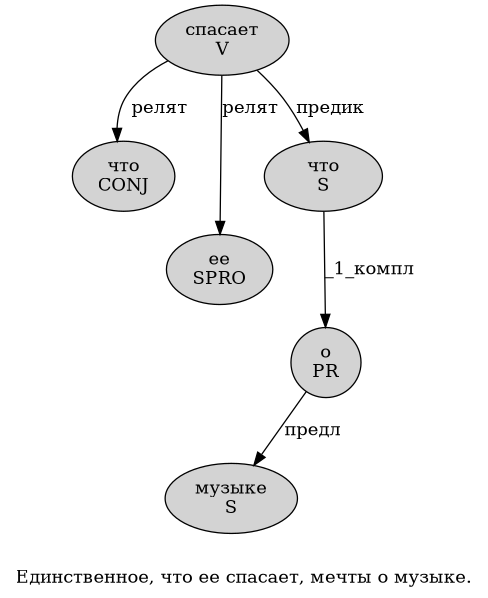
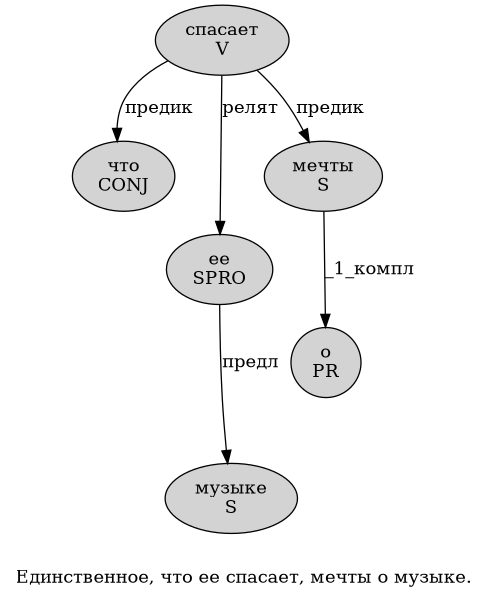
edge "спасает V" -> "что CONJ": label "релят" -> "предик"
node "что S": label "что S" -> "мечты S"
edge "о PR" -> "музыке S": now "ее SPRO" -> "музыке S"
